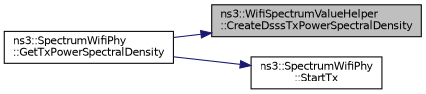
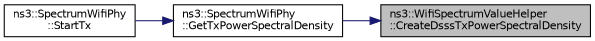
edge "ns3::SpectrumWifiPhy ::GetTxPowerSpectralDensity" -> "ns3::SpectrumWifiPhy ::StartTx": reversed
